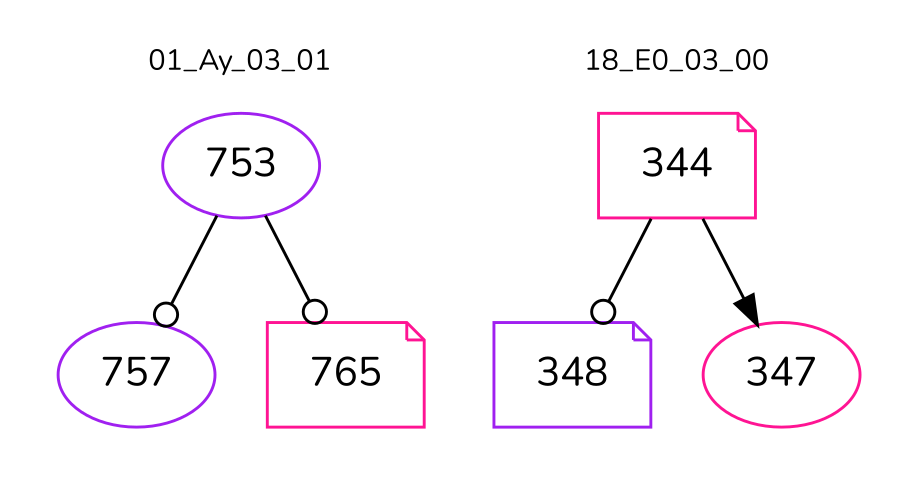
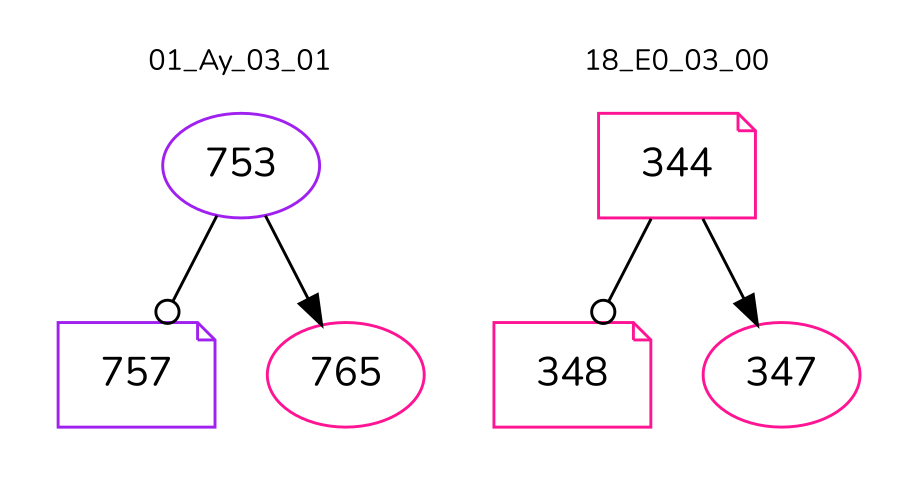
edge "753" -> "765": arrowhead odot -> normal
node "757": shape ellipse -> note
node "765": shape note -> ellipse
node "348": color purple -> deeppink
